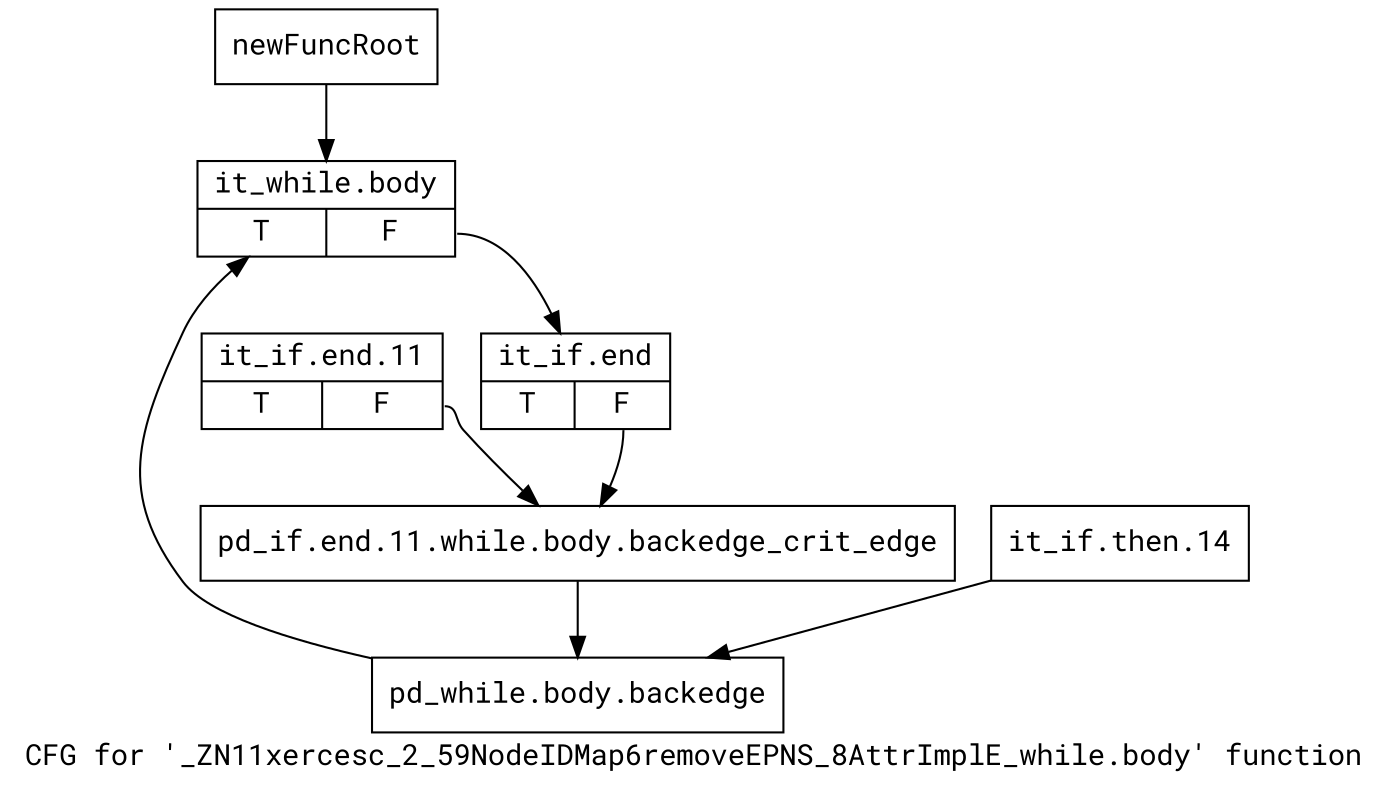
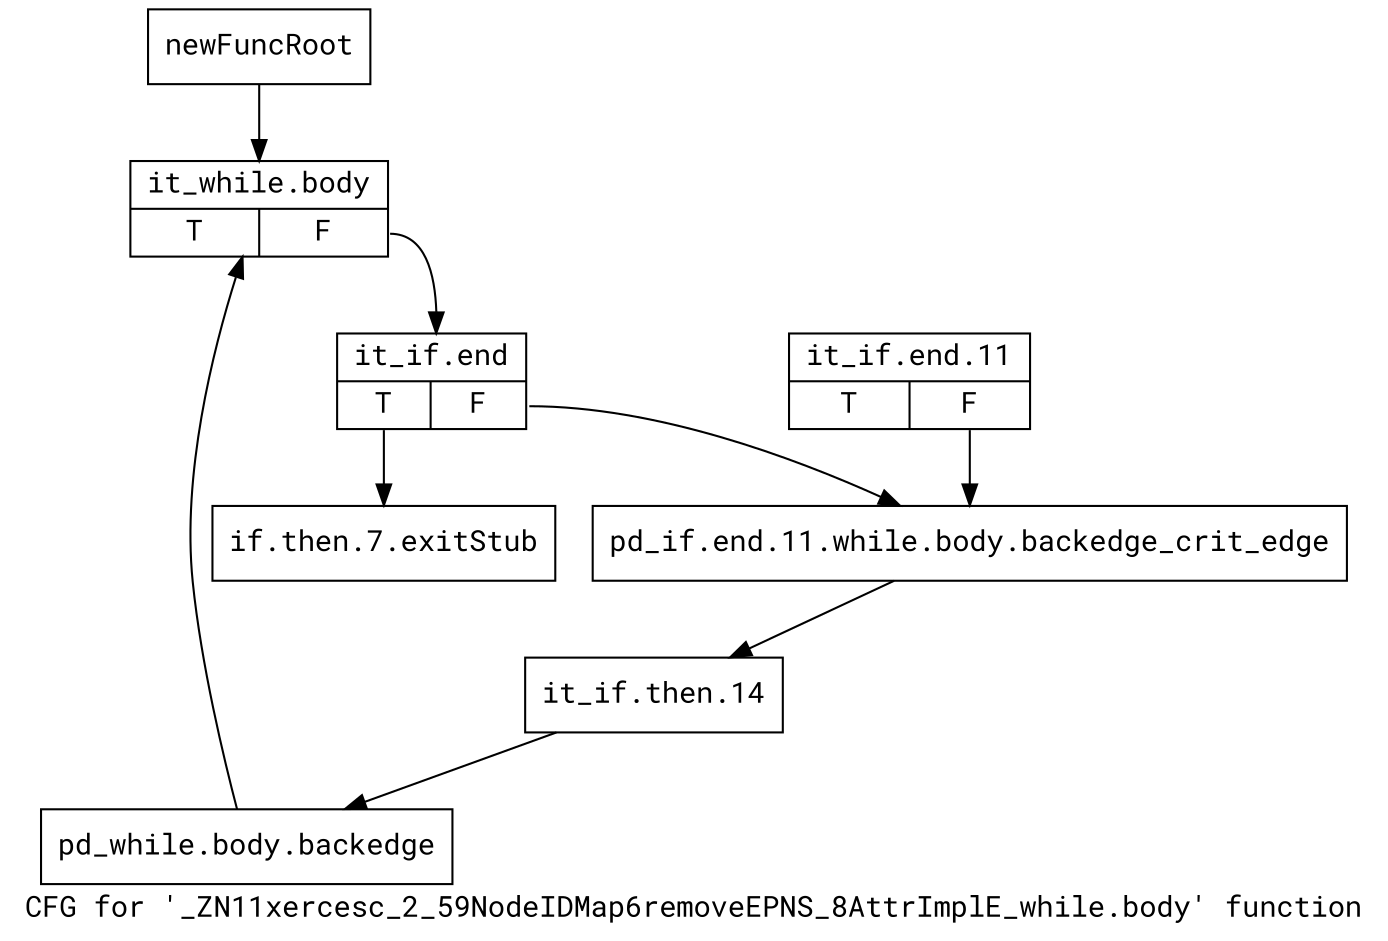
node "if.then.7.exitStub": added
edge "pd_if.end.11.while.body.backedge_crit_edge" -> "pd_while.body.backedge": now "pd_if.end.11.while.body.backedge_crit_edge" -> "it_if.then.14"
